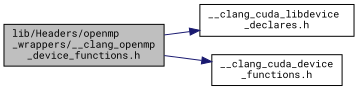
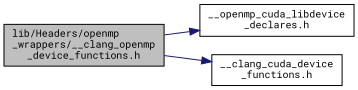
node "__clang_cuda_libdevice _declares.h": label "__clang_cuda_libdevice _declares.h" -> "__openmp_cuda_libdevice _declares.h"
